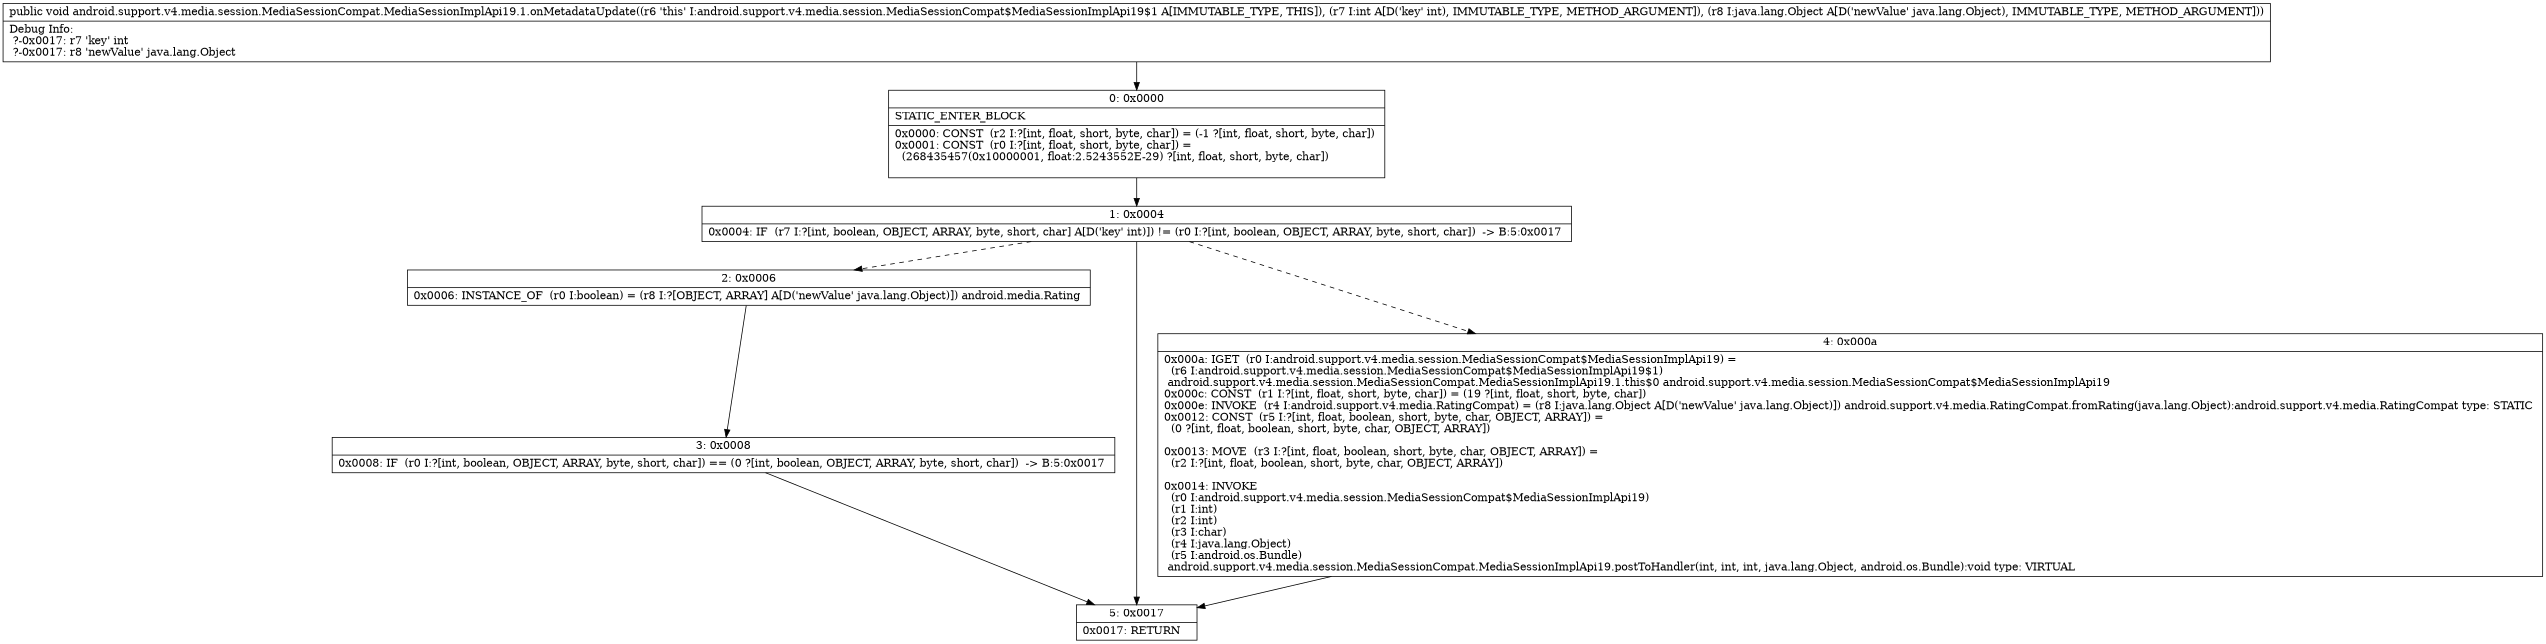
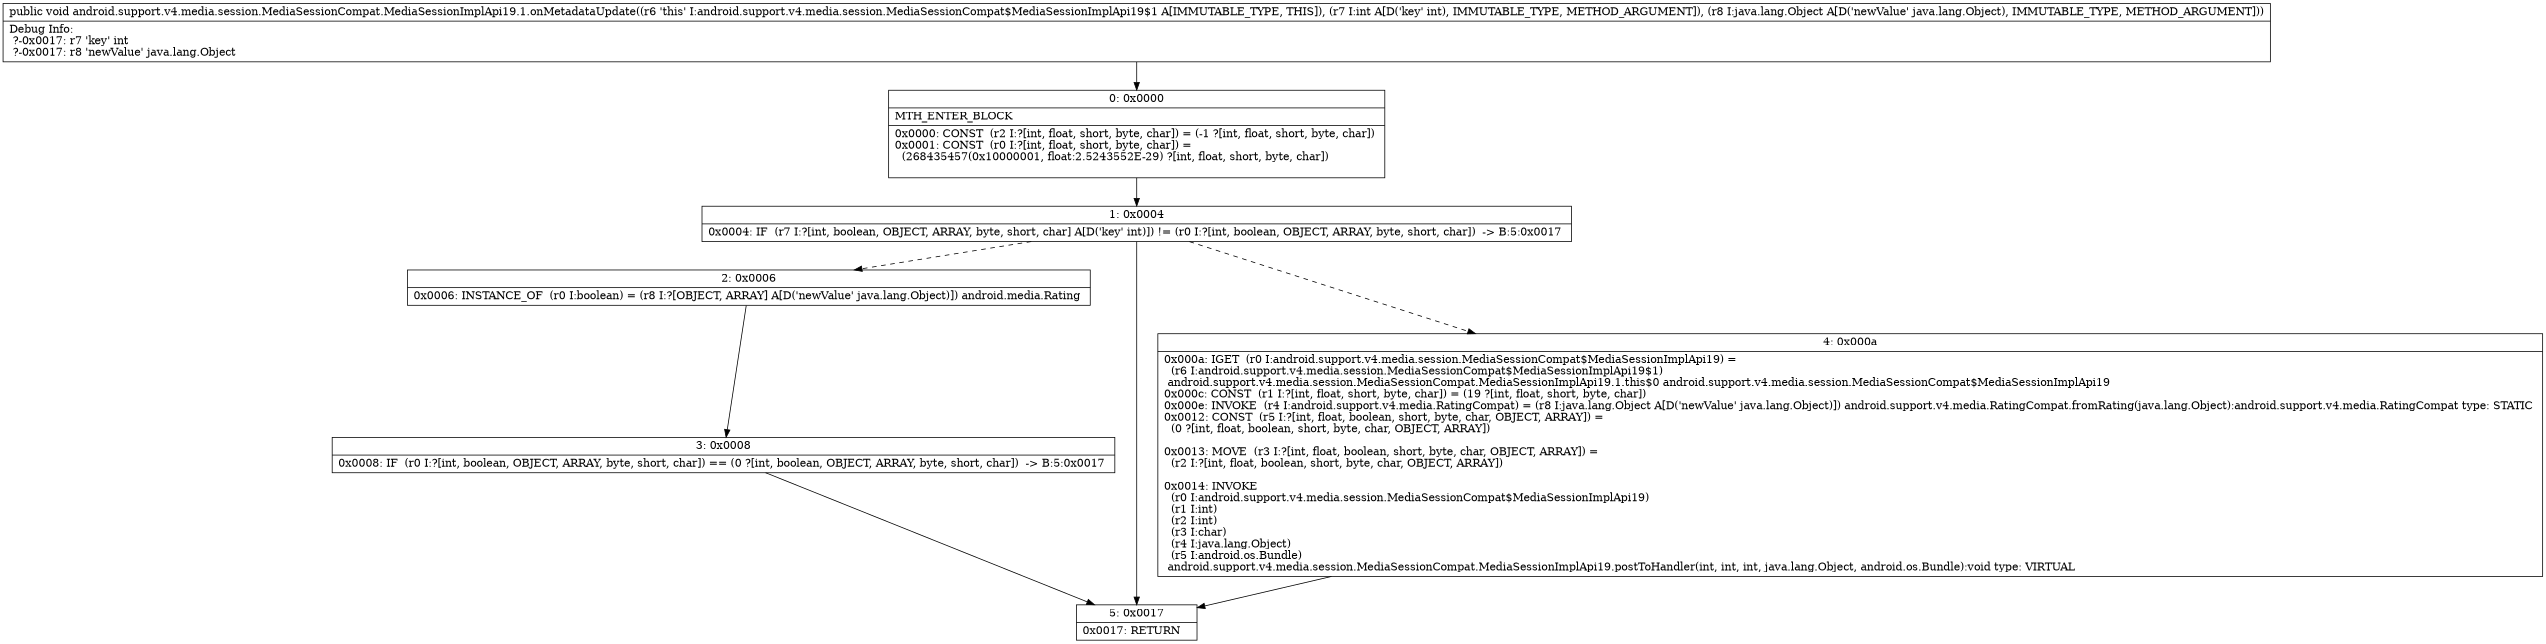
node "0: 0x0000": text "STATIC_ENTER_BLOCK" -> "MTH_ENTER_BLOCK"
